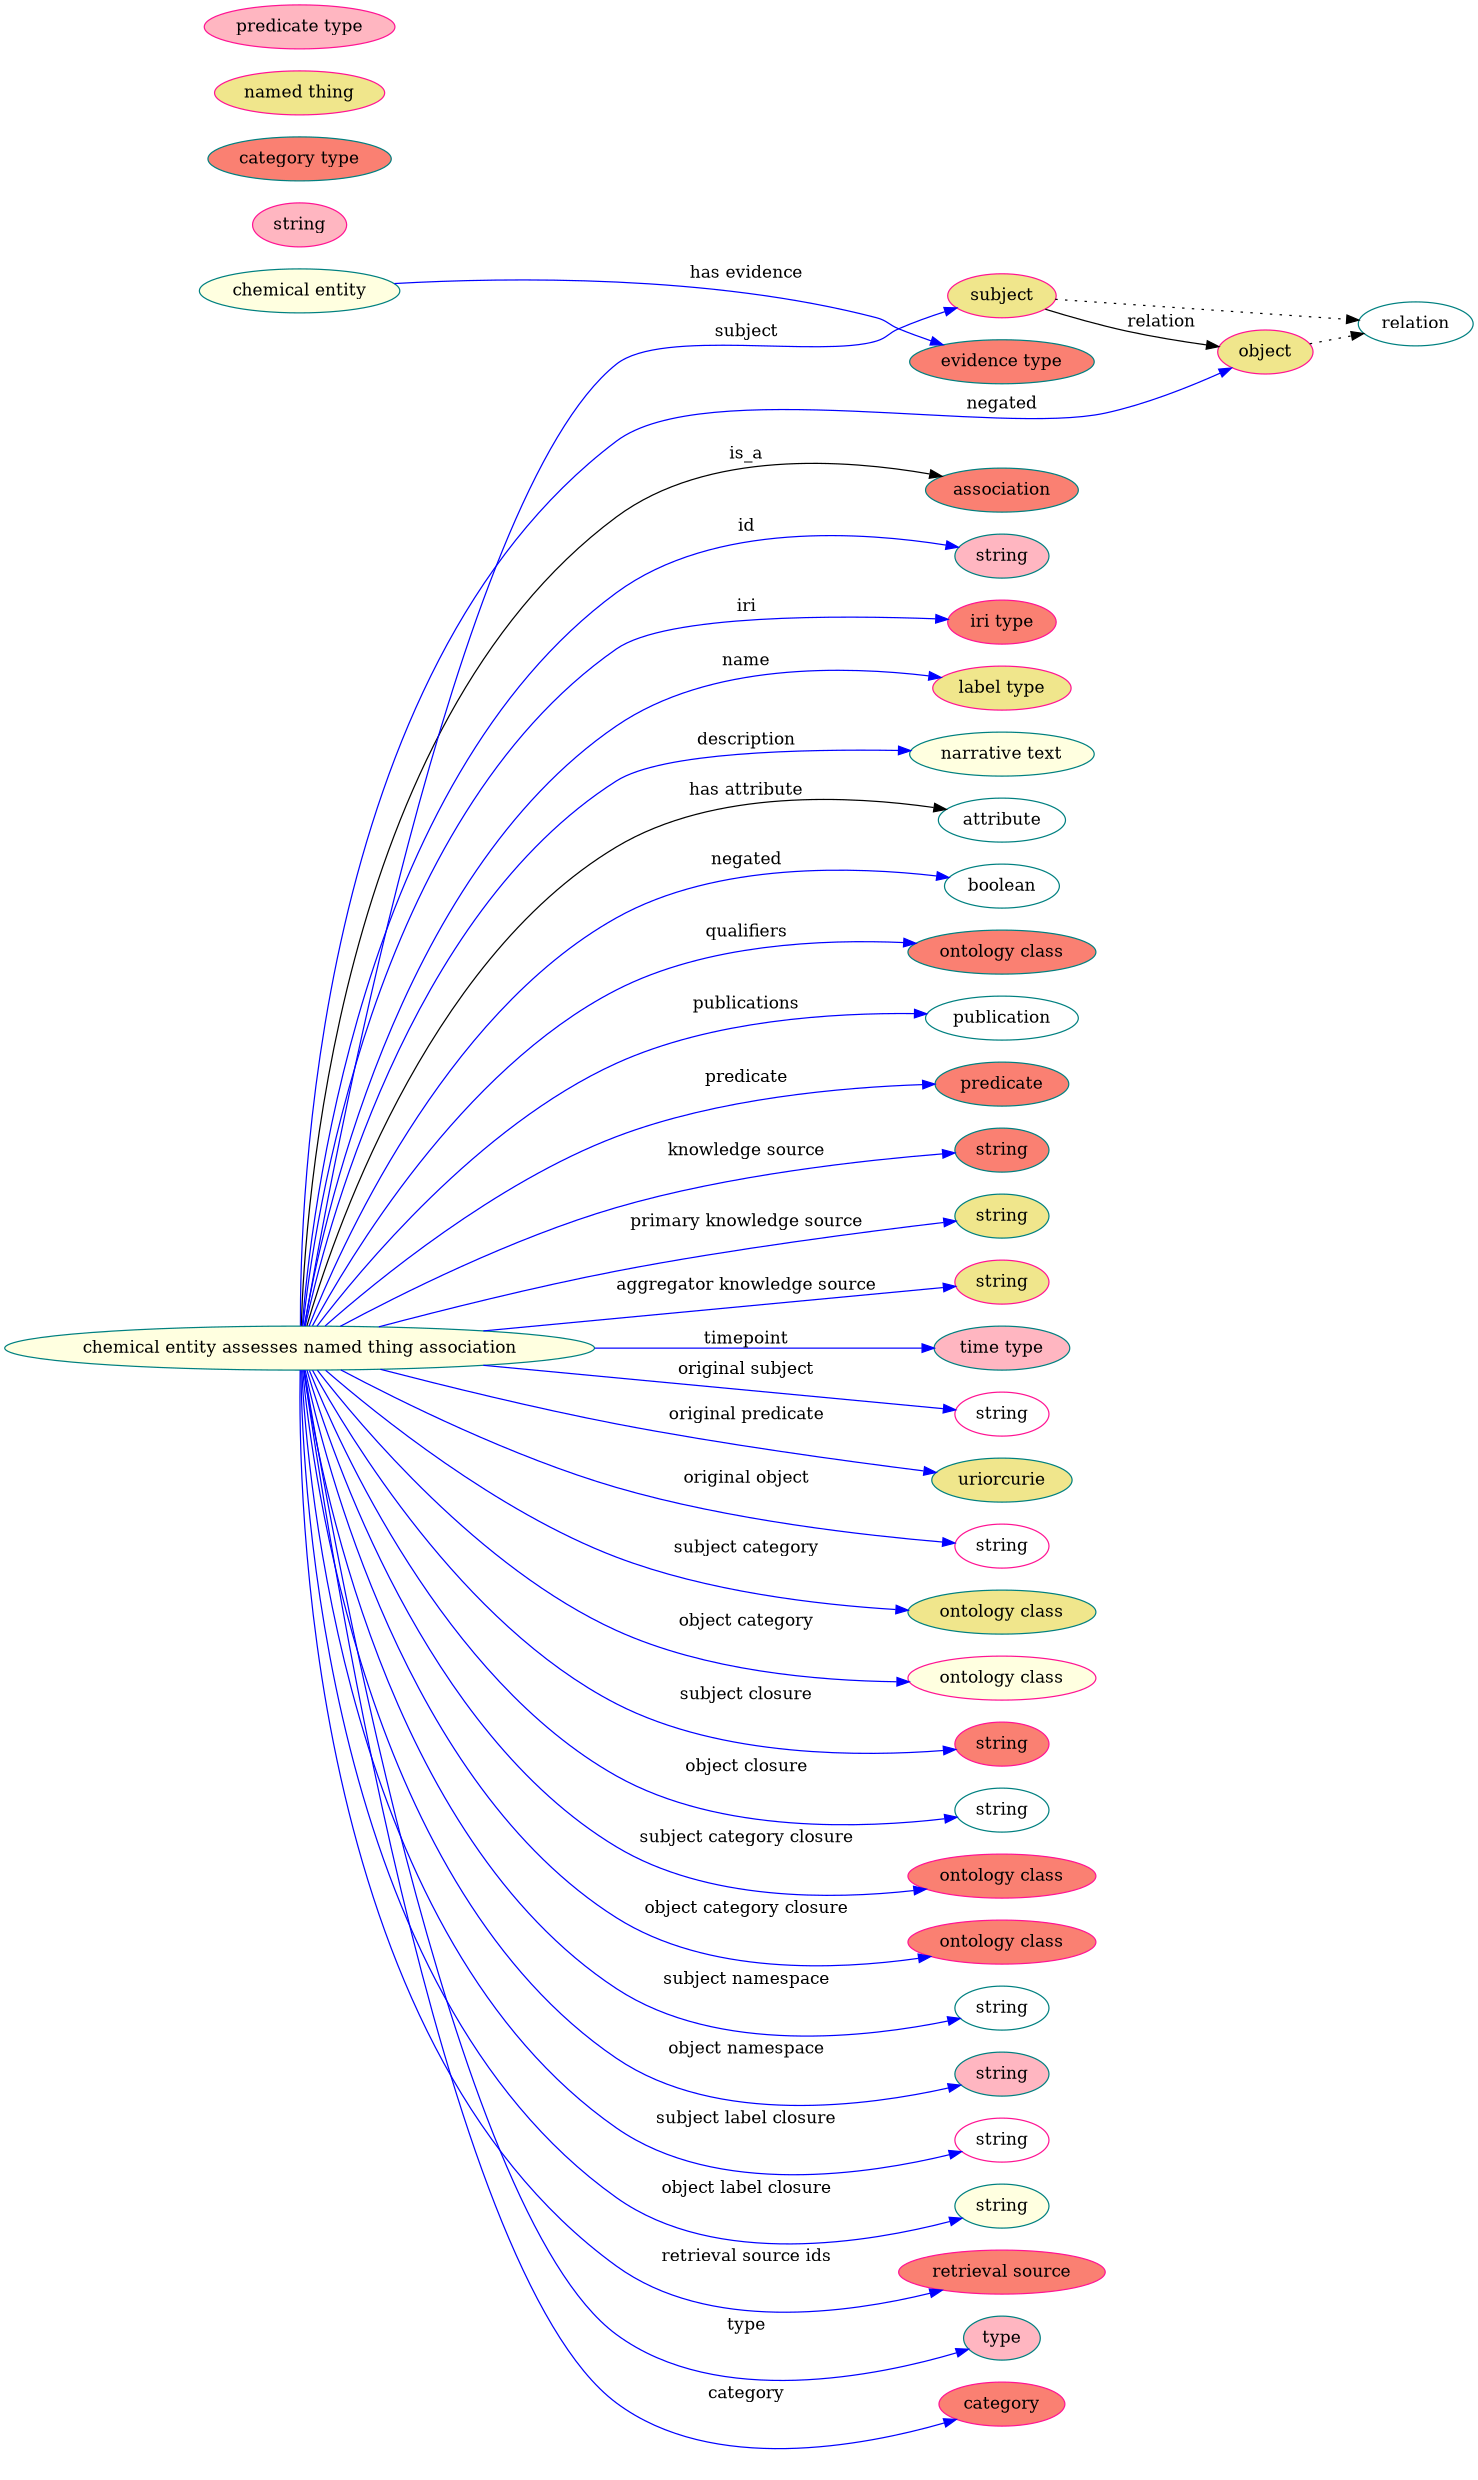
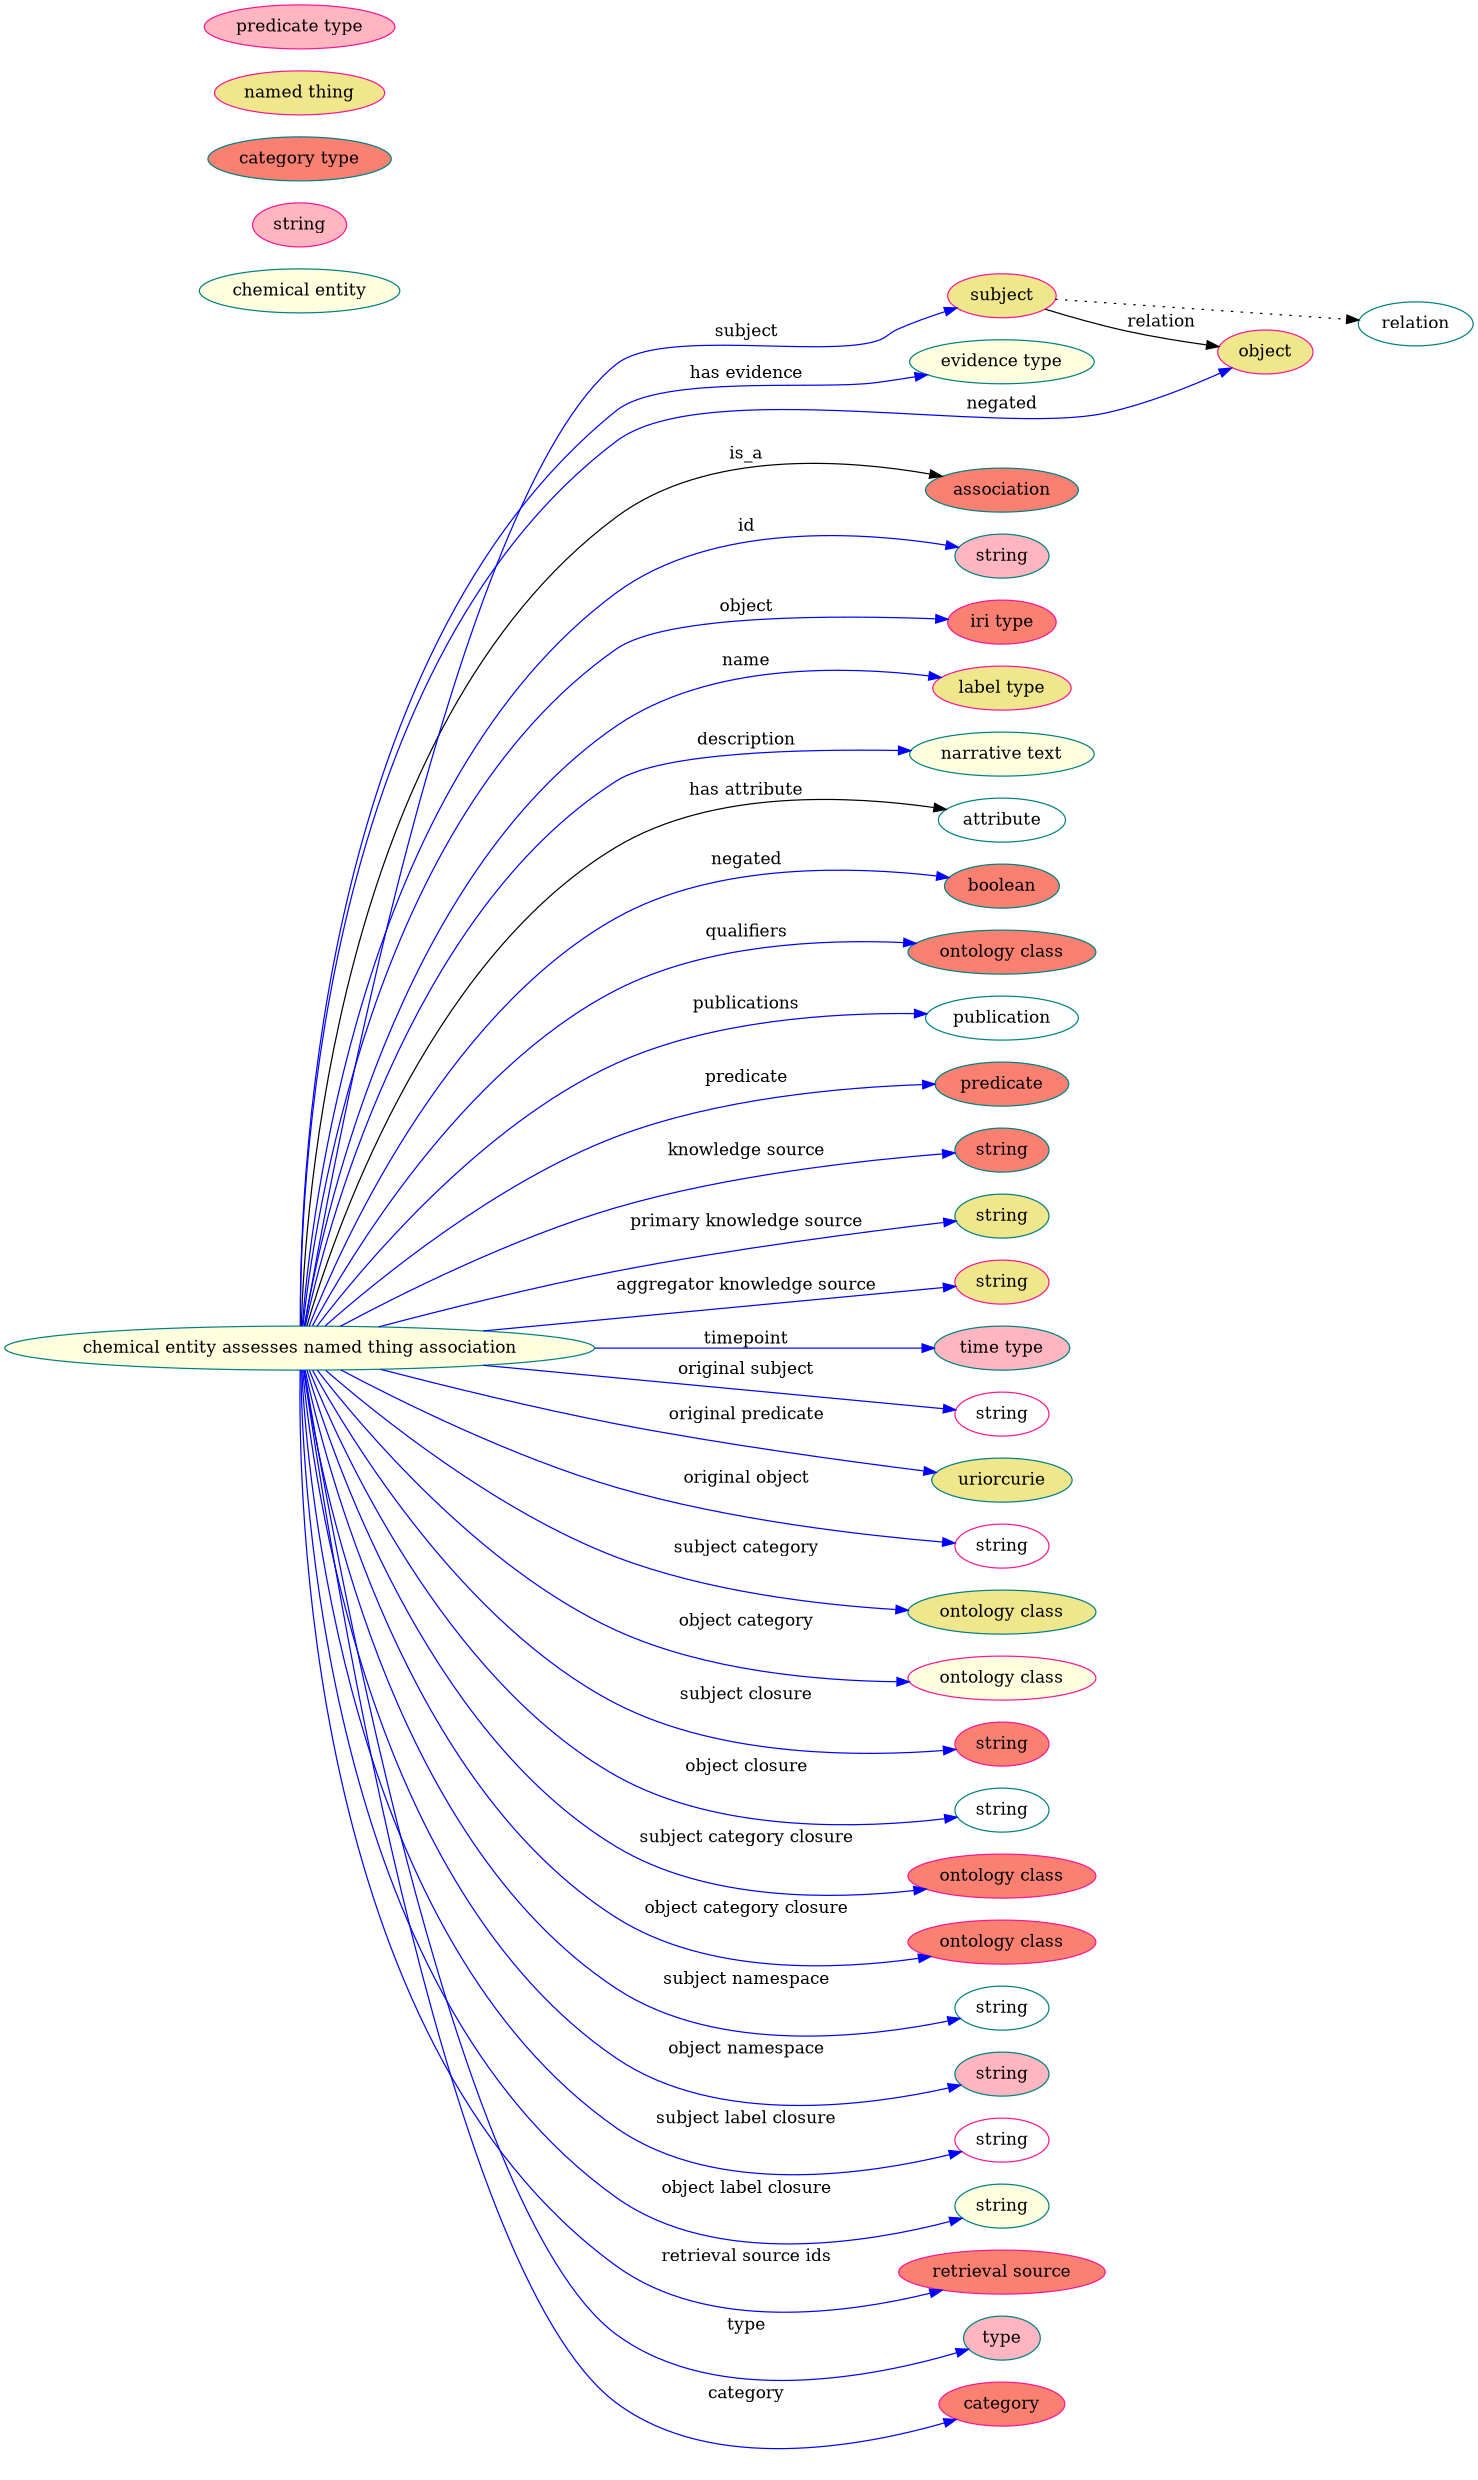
edge "chemical entity" -> "evidence type": now "chemical entity assesses named thing association" -> "evidence type"
edge "object" -> "relation": removed
node "evidence type": fillcolor salmon -> lightyellow
edge "chemical entity assesses named thing association" -> "iri type": label "iri" -> "object"
node "boolean": fillcolor white -> salmon
